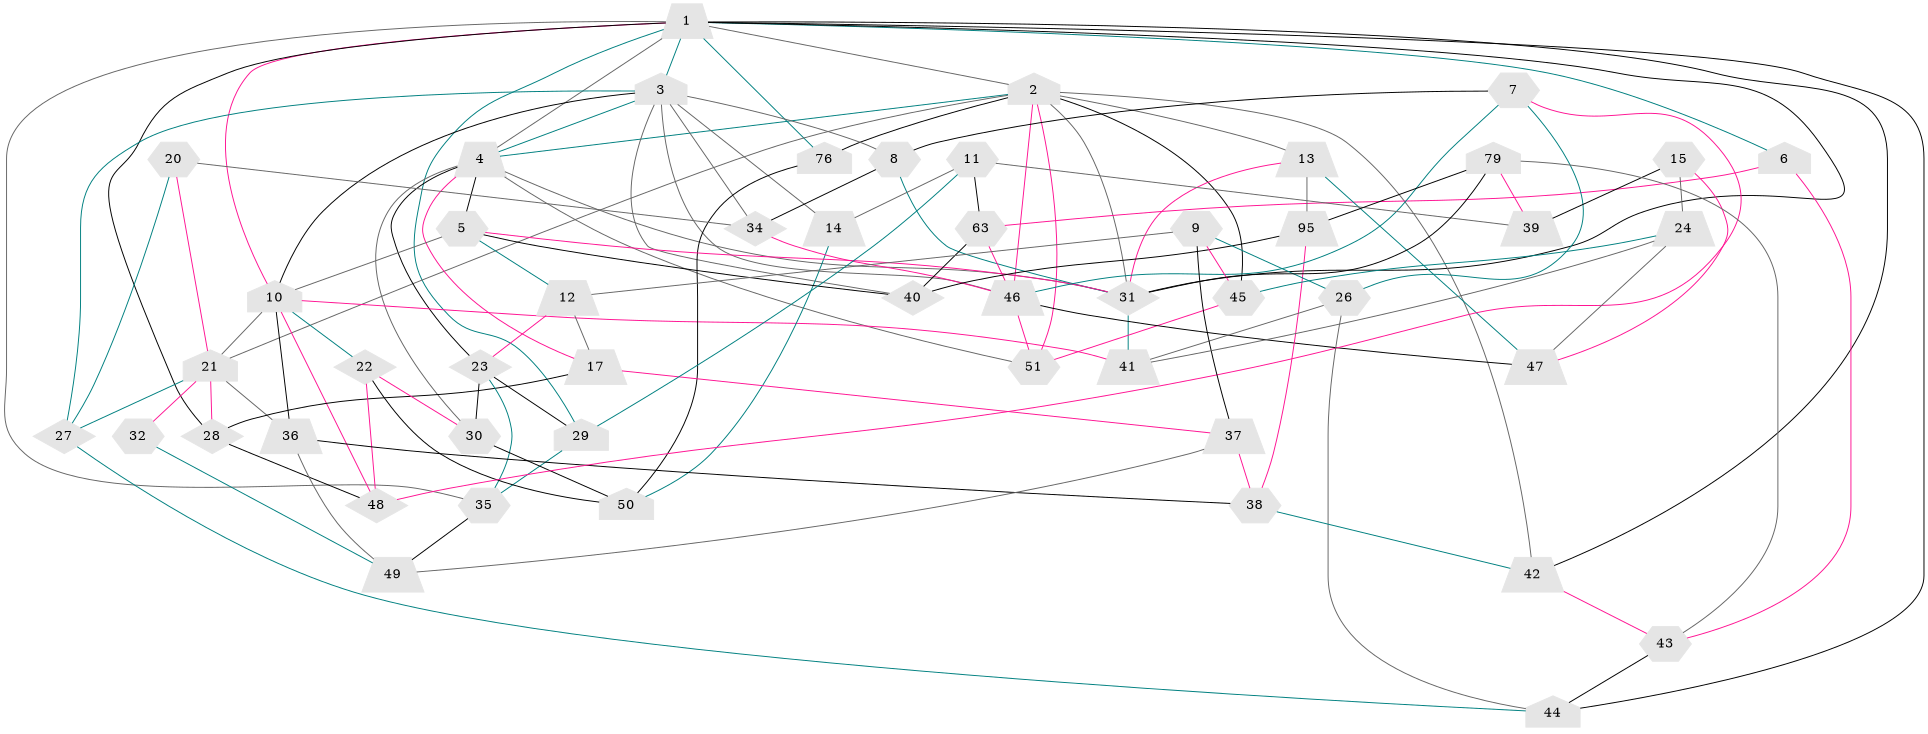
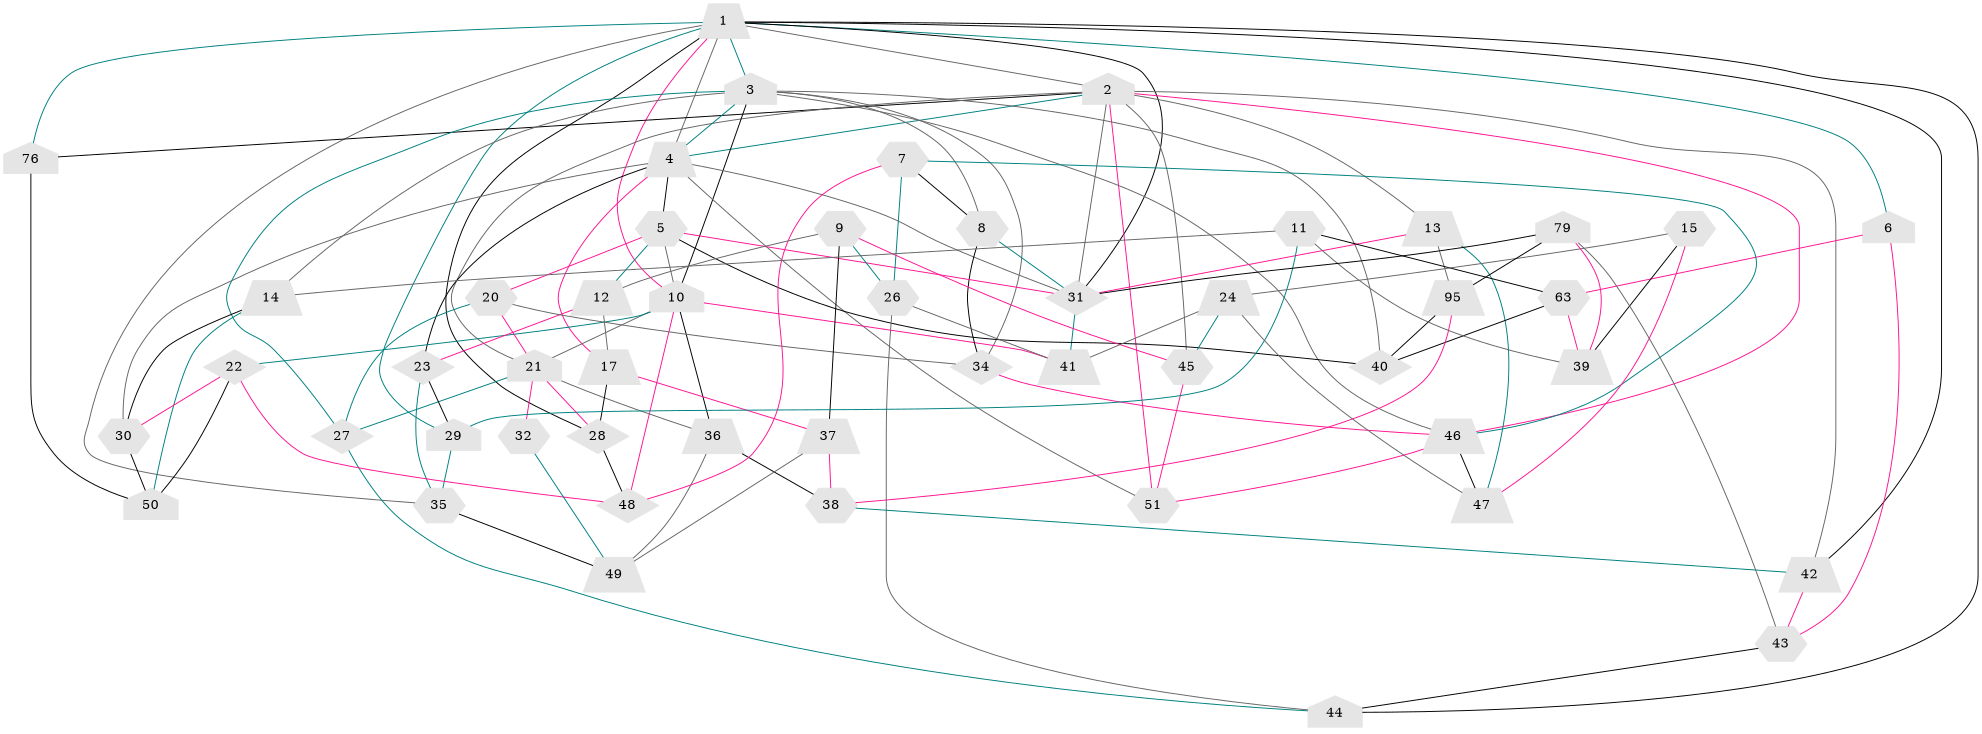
edge "2" -- "45": color black -> gray40
edge "5" -- "20": added
edge "63" -- "46": now "63" -- "39"
edge "23" -- "30": now "14" -- "30"
